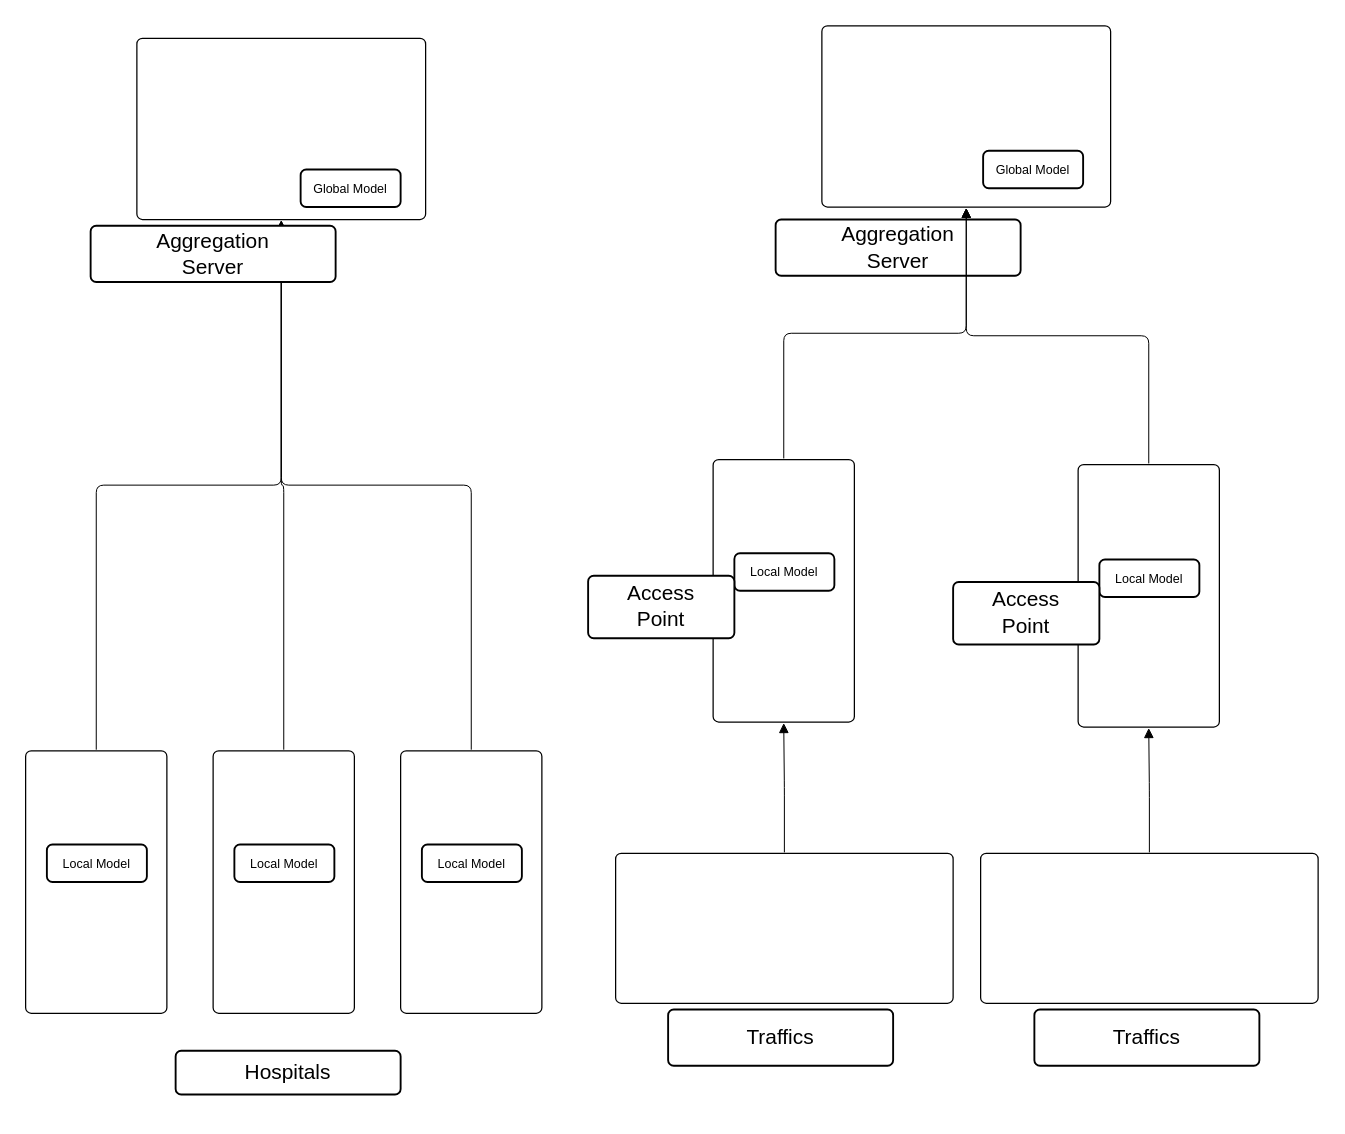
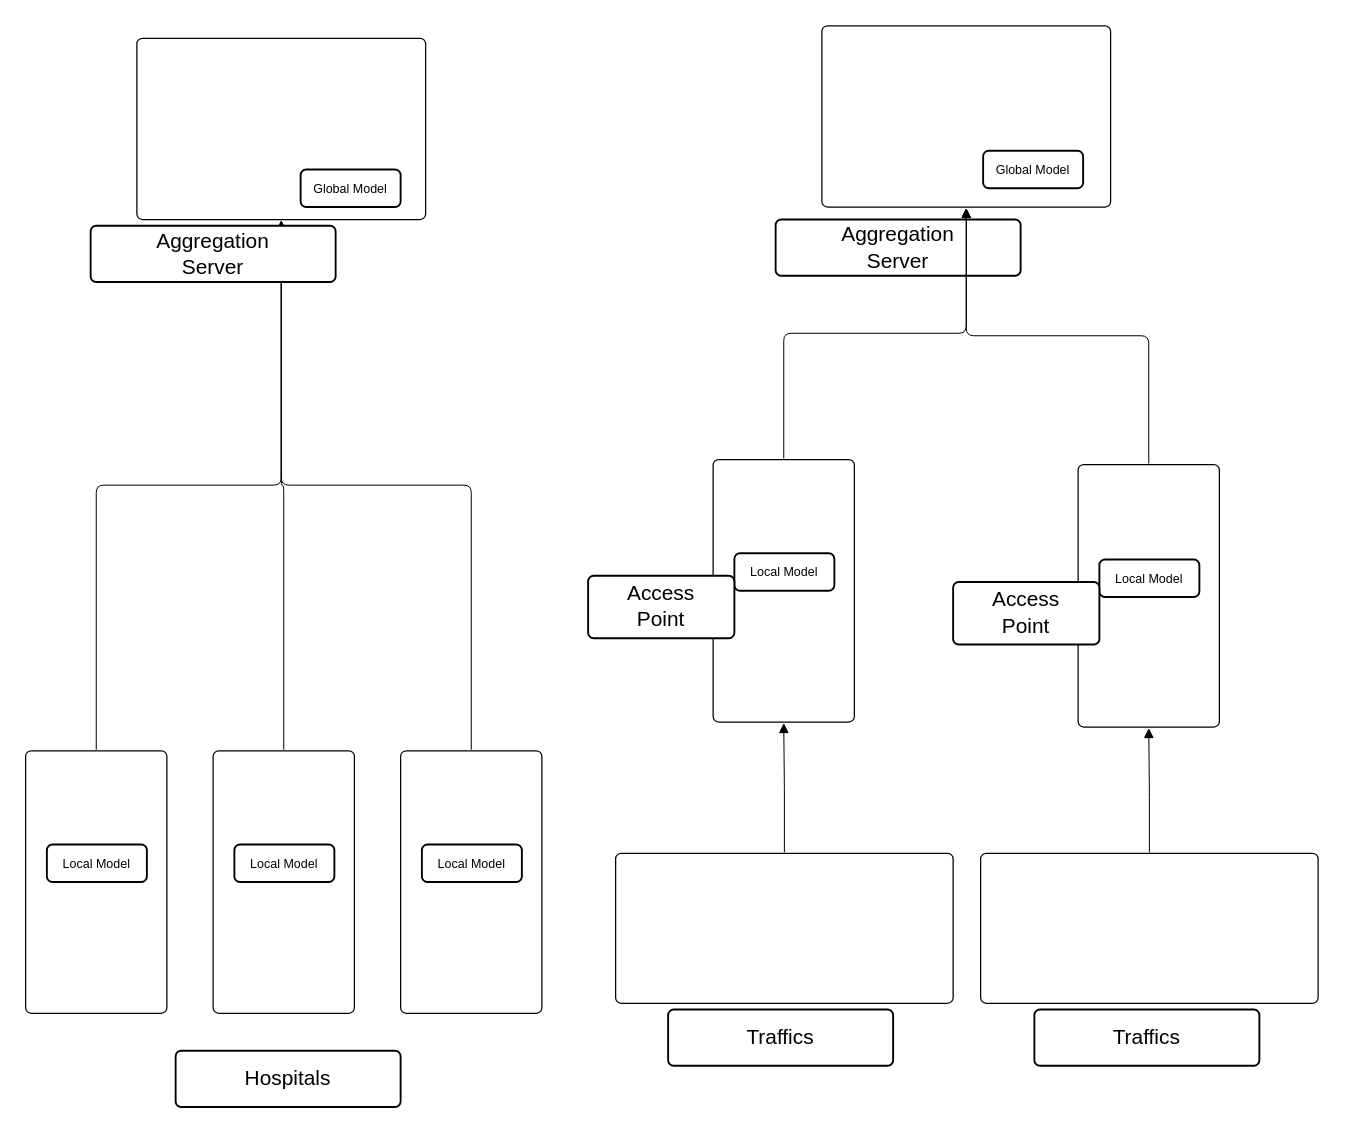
node "Hospitals": size 225x44 -> 225x56
